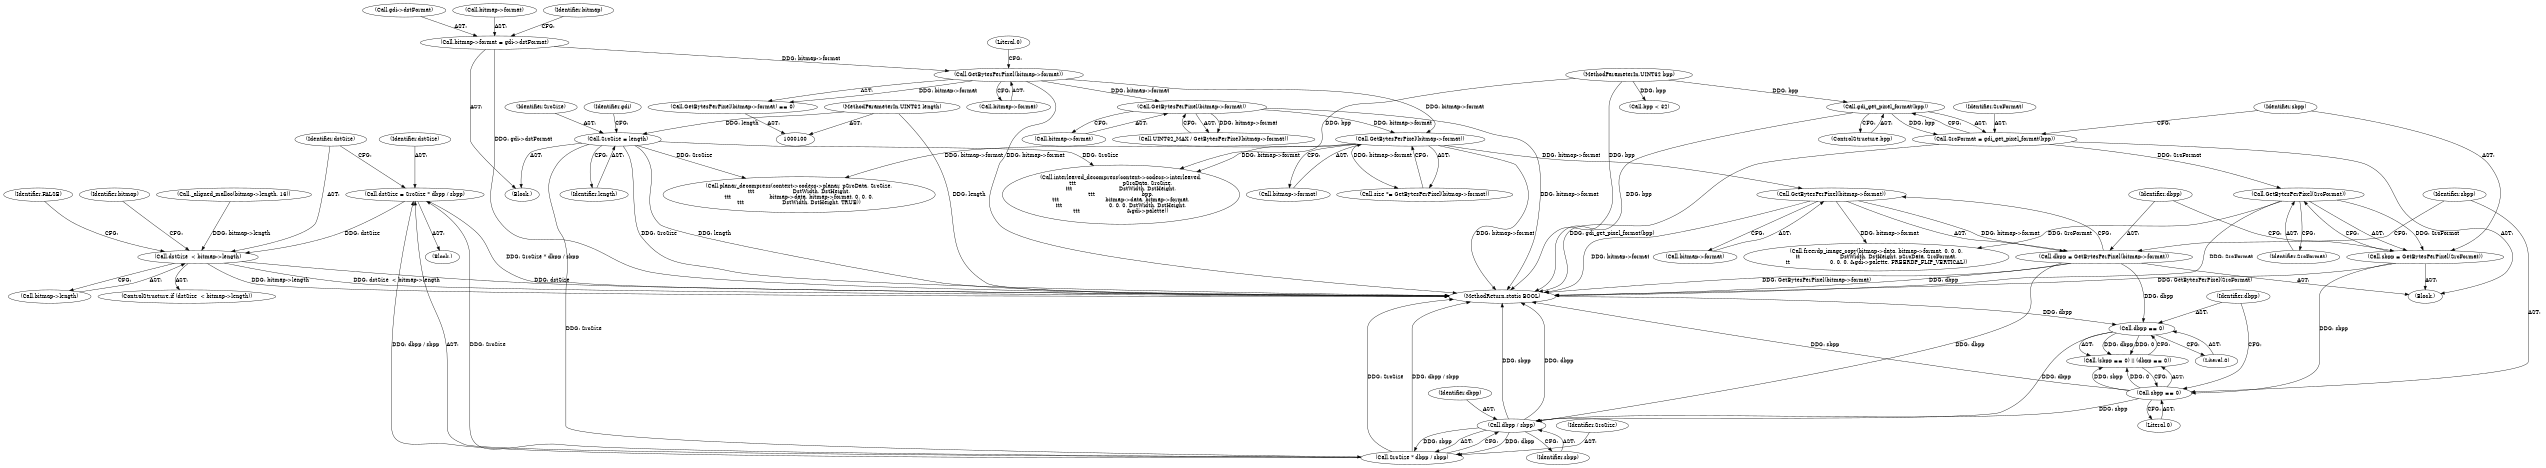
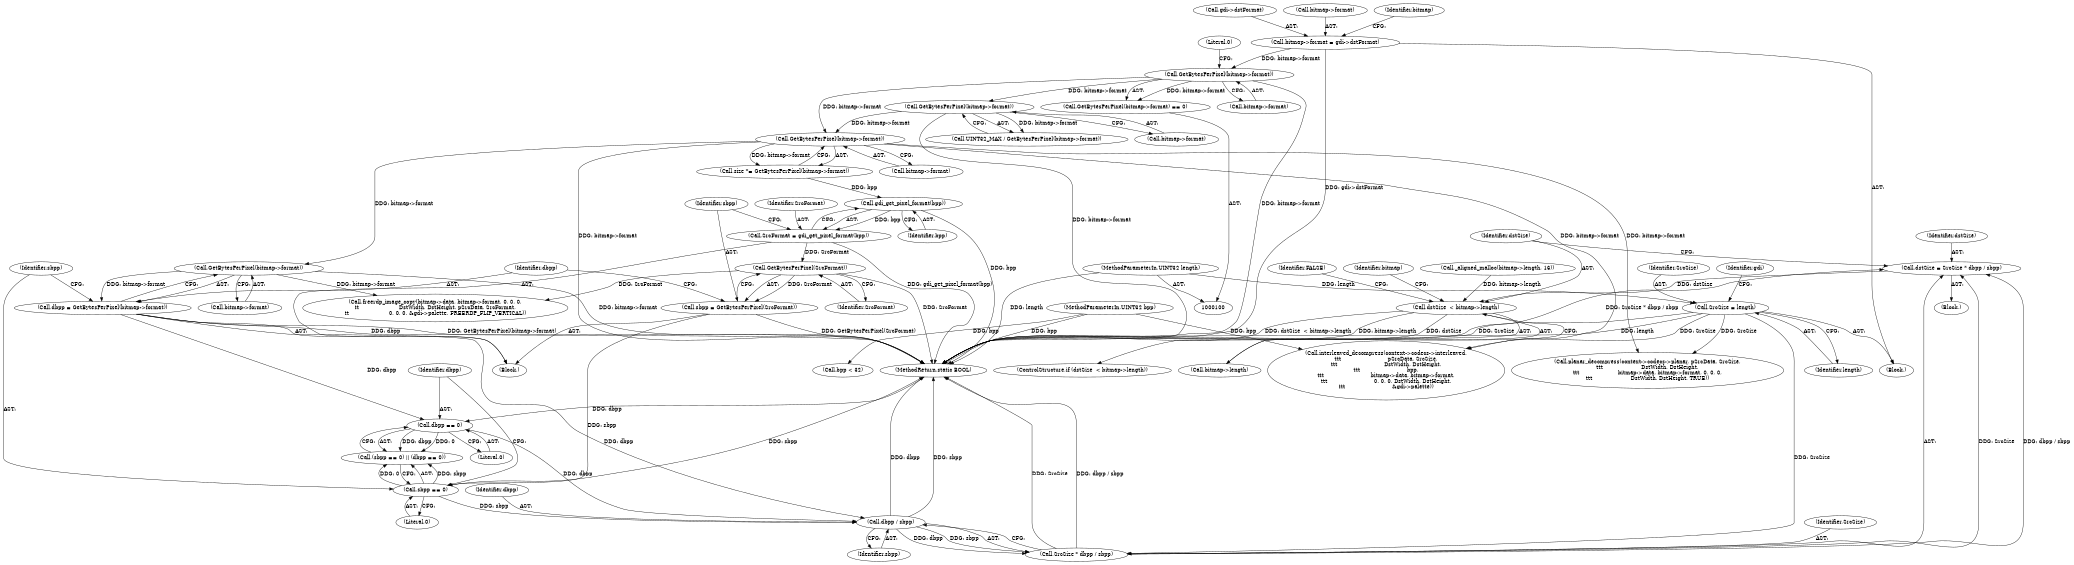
edge "(MethodParameterIn,UINT32 bpp)" -> "(Call,gdi_get_pixel_format(bpp))": now "(Call,size *= GetBytesPerPixel(bitmap->format))" -> "(Call,gdi_get_pixel_format(bpp))"
node "(ControlStructure,bpp)": label "(ControlStructure,bpp)" -> "(Identifier,bpp)"
edge "(Call,dstSize = SrcSize * dbpp / sbpp)" -> "(MethodReturn,static BOOL)": reversed
